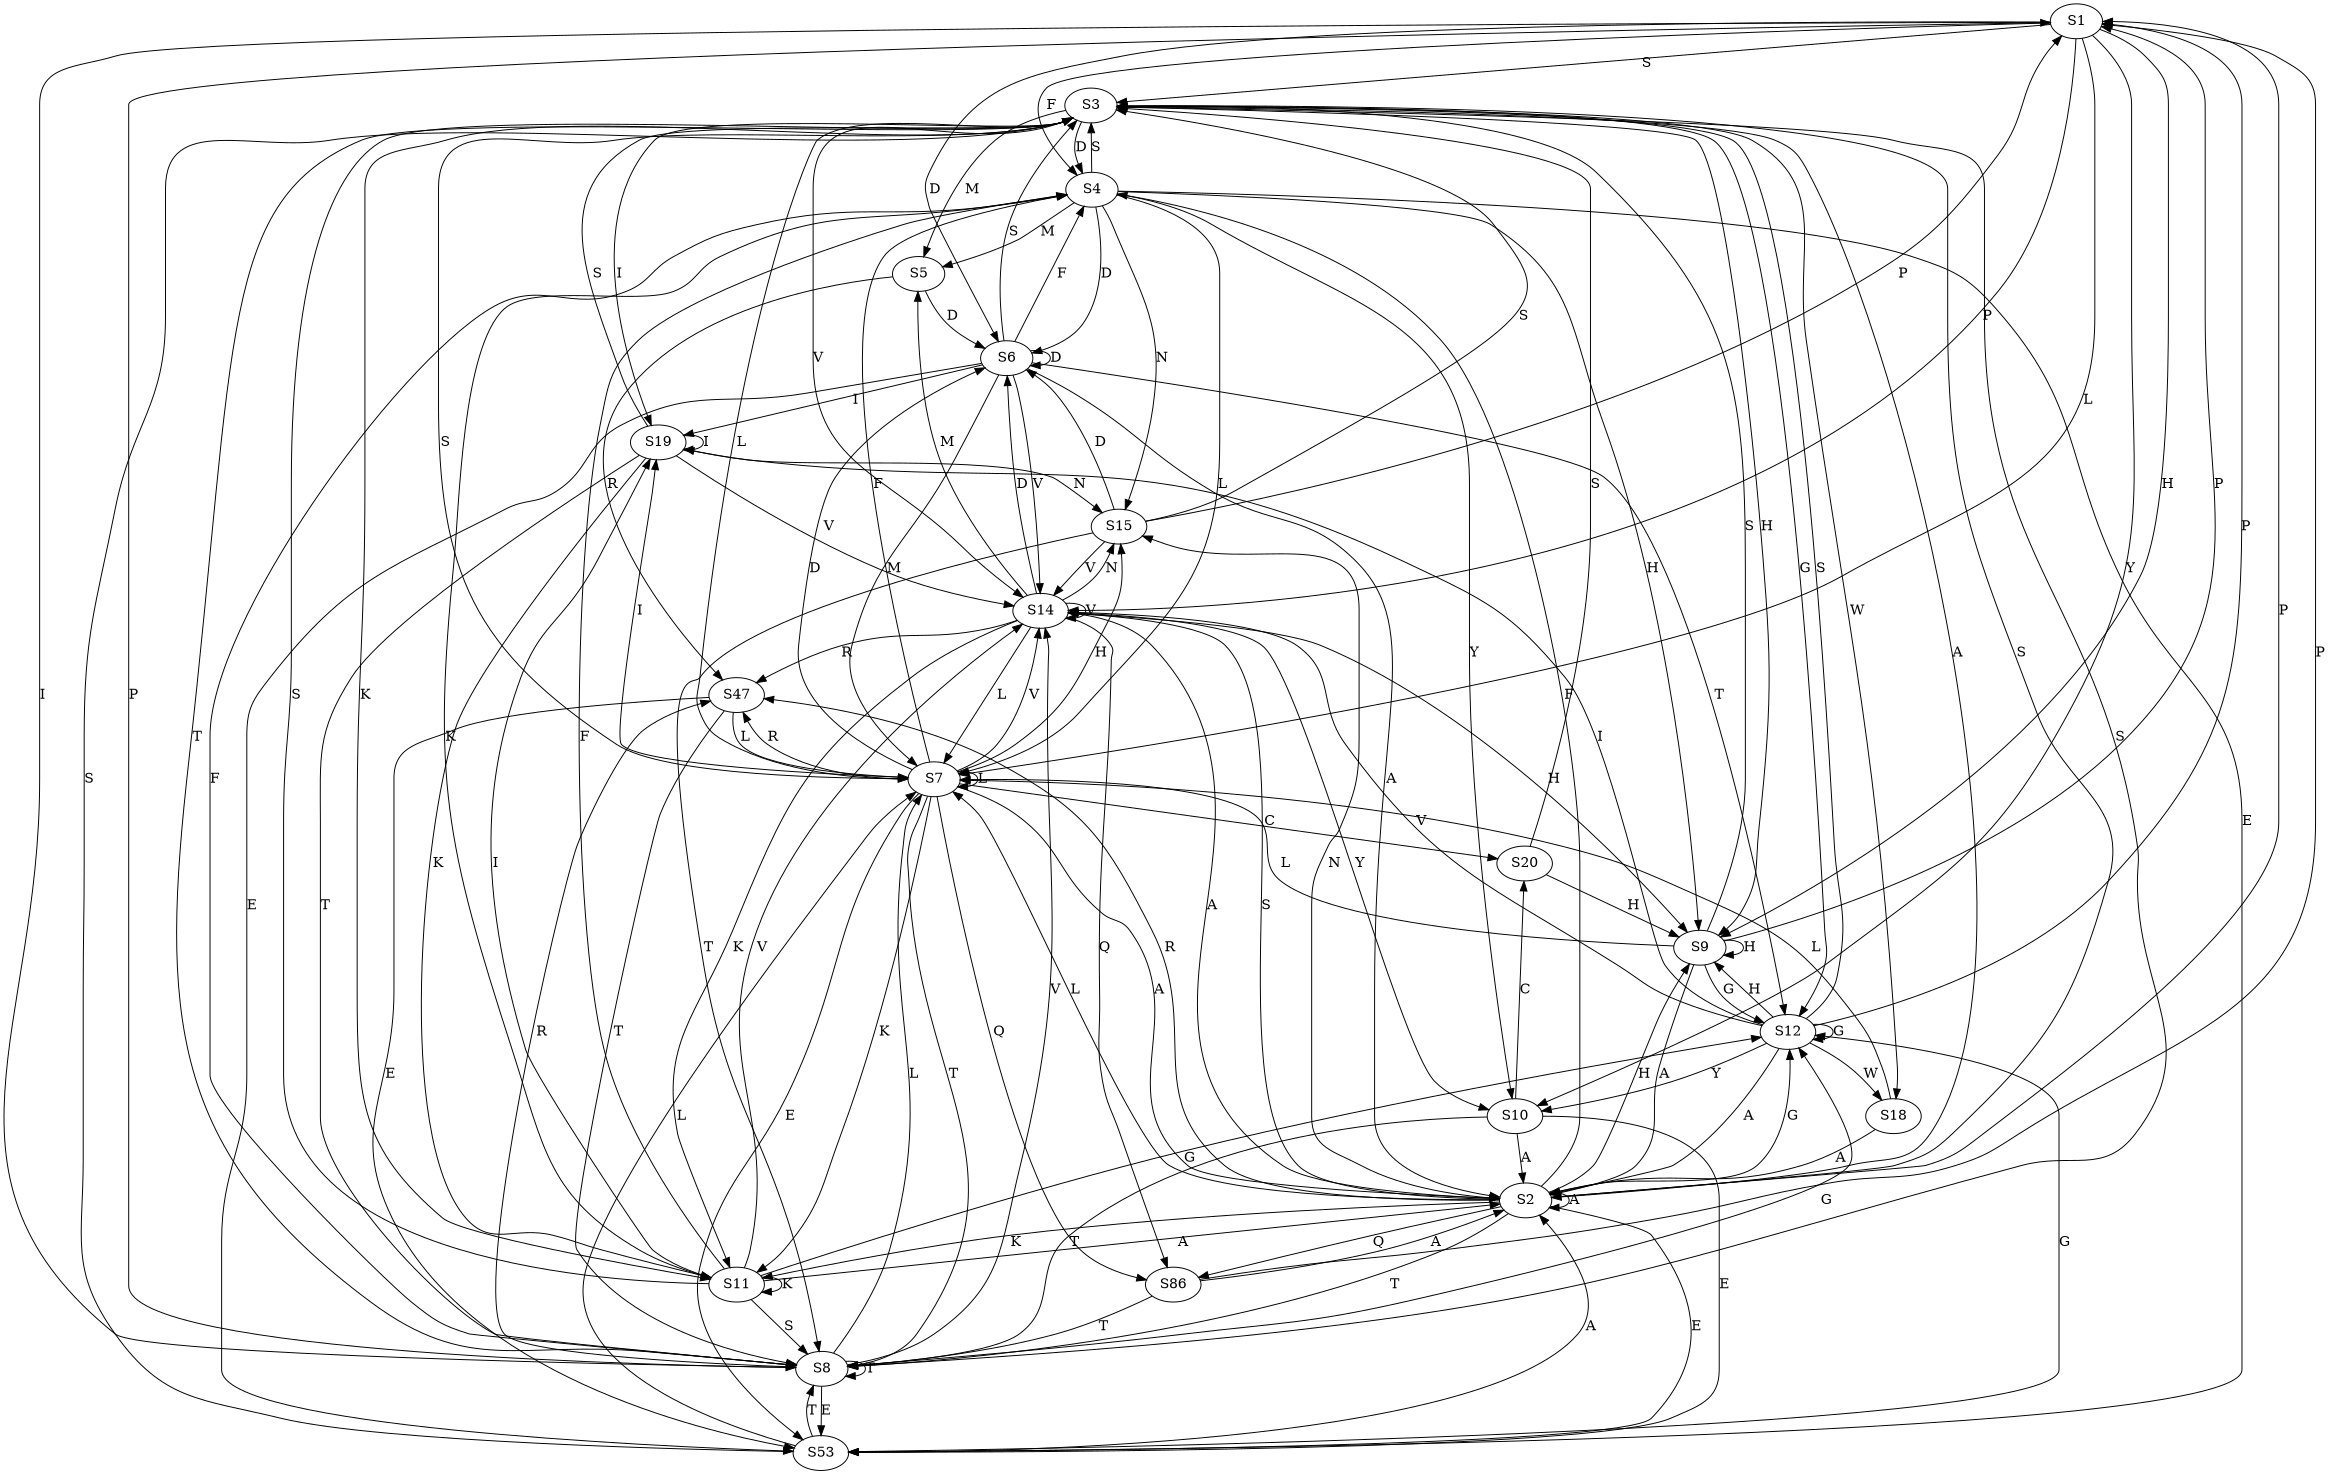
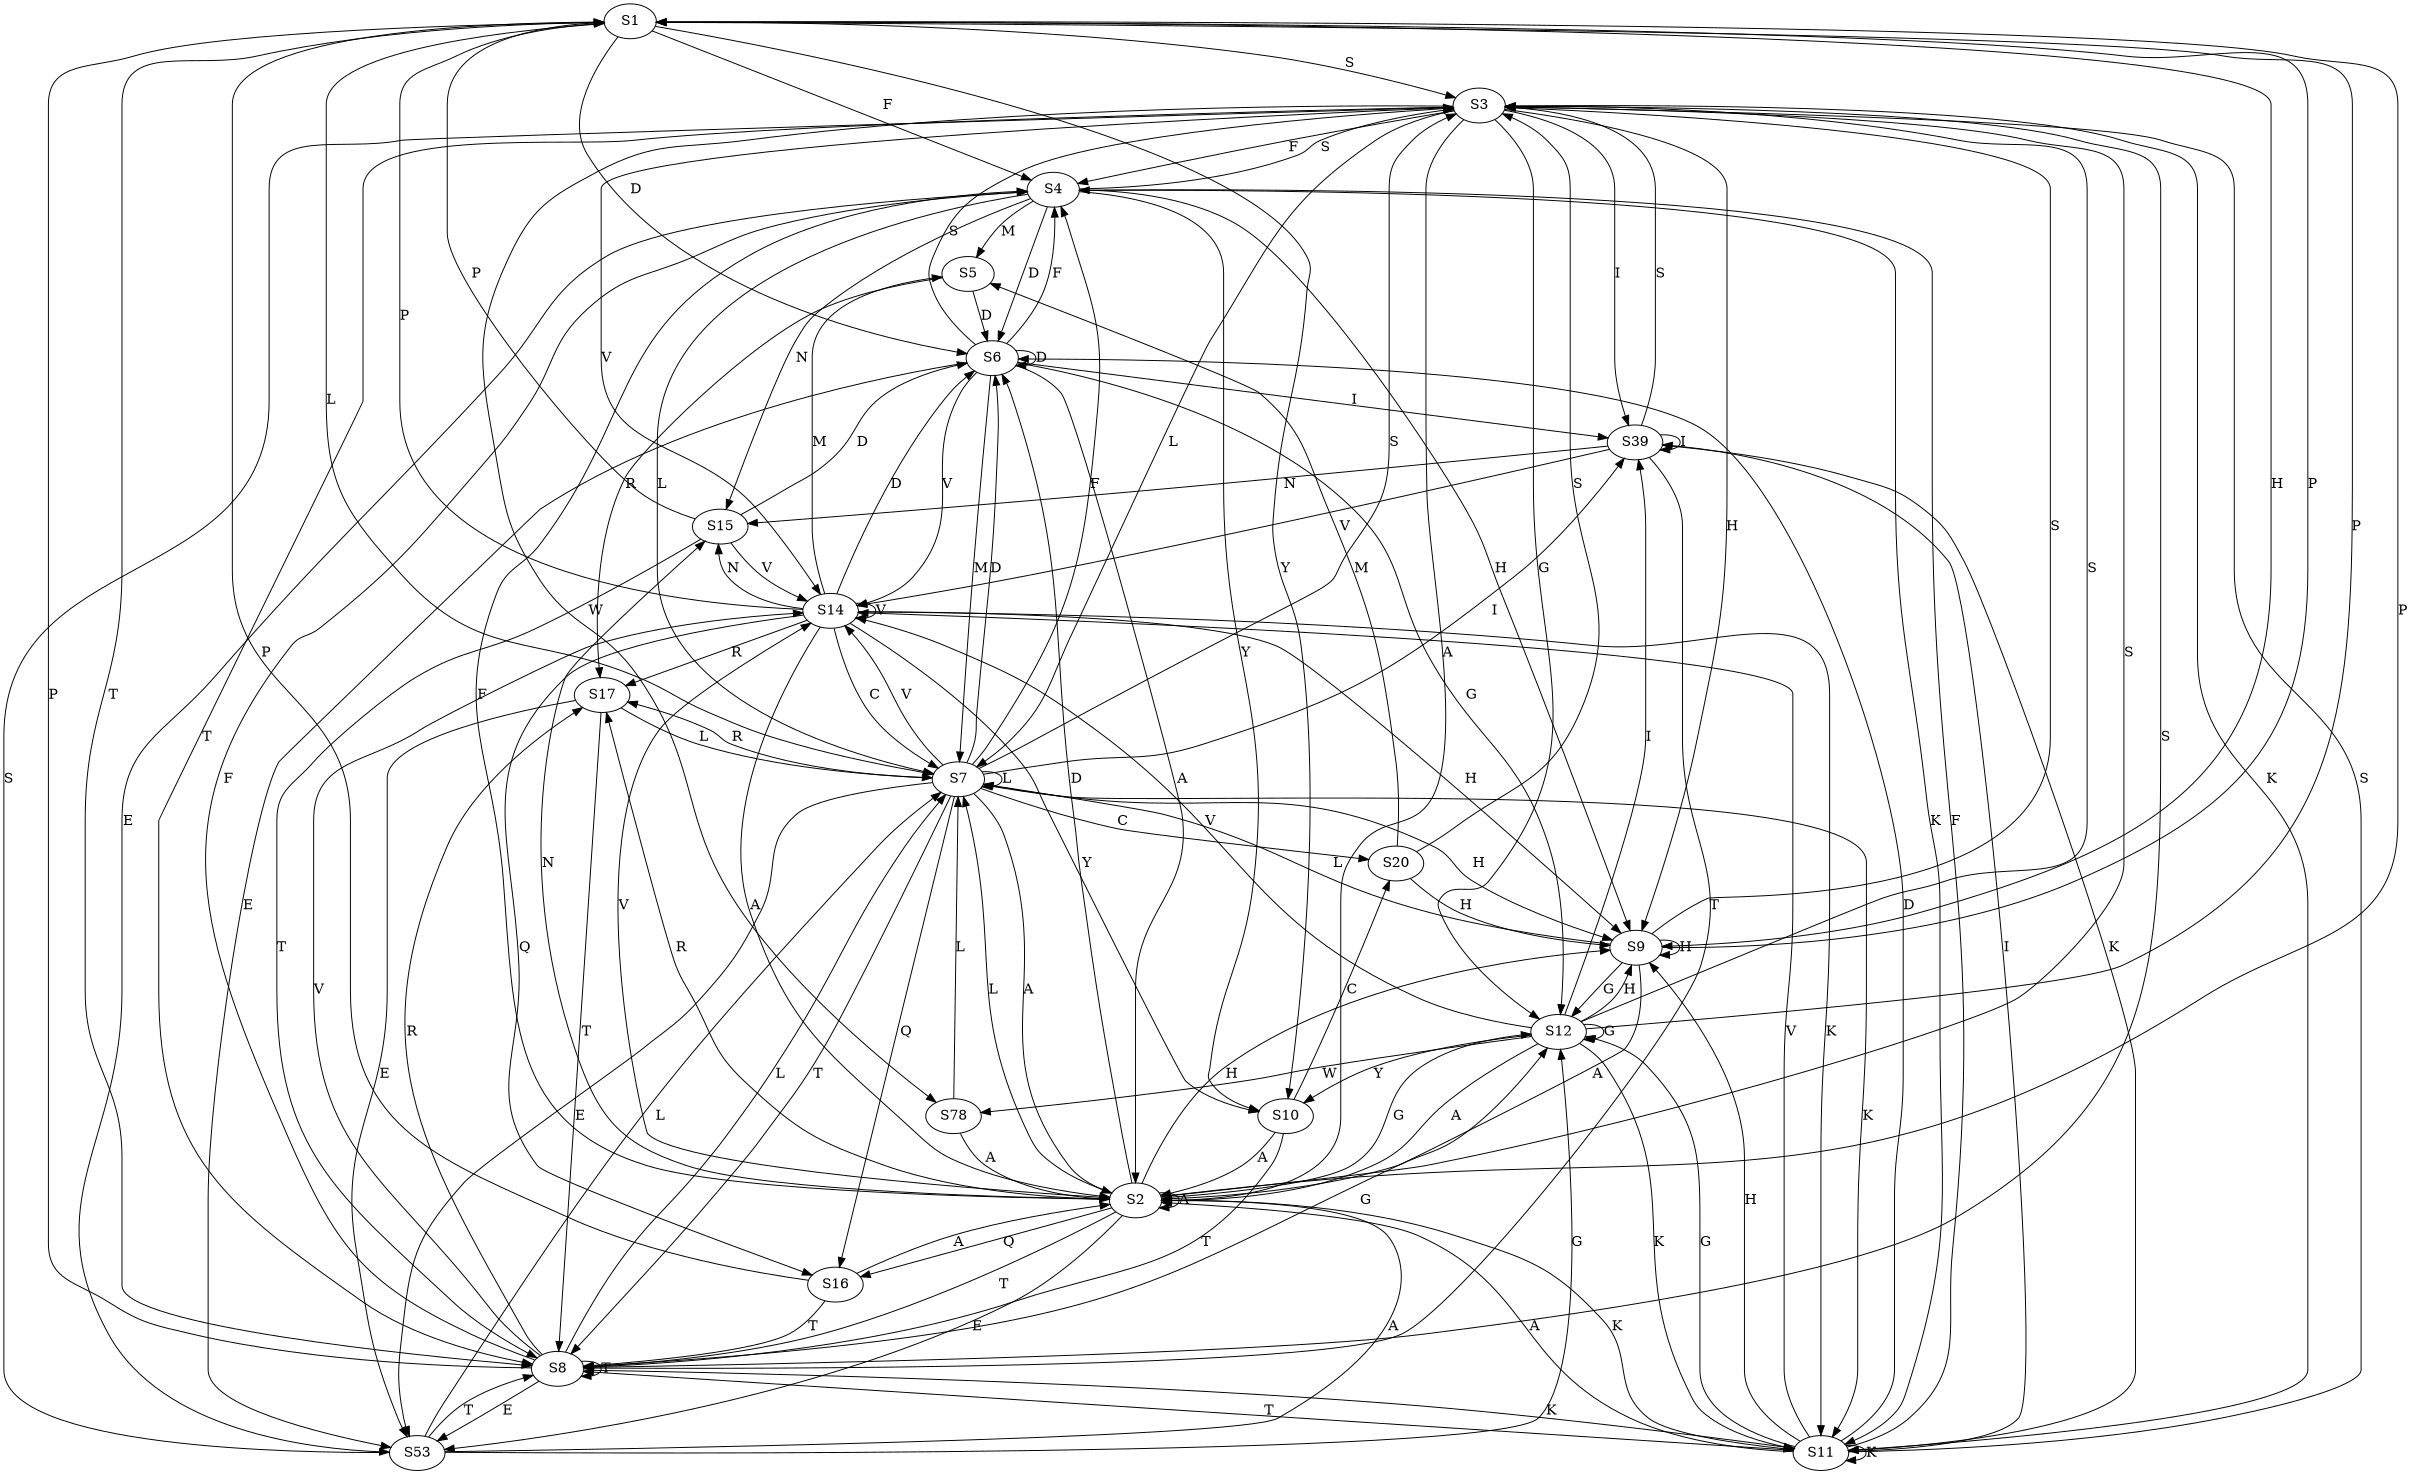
edge "S3" -> "S4": label "D" -> "F"
edge "S3" -> "S5": now "S20" -> "S5"
edge "S15" -> "S3": removed, label "S"
node "S19": label "S19" -> "S39"
edge "S1" -> "S14": reversed
edge "S11" -> "S6": added, label "D"
edge "S7" -> "S15": now "S7" -> "S9"
edge "S1" -> "S8": label "I" -> "T"
node "S47": label "S47" -> "S17"
edge "S14" -> "S7": label "L" -> "C"
edge "S6" -> "S12": label "T" -> "G"
edge "S2" -> "S6": added, label "D"
edge "S2" -> "S14": label "S" -> "V"
node "S18": label "S18" -> "S78"
edge "S11" -> "S9": added, label "H"
edge "S12" -> "S11": added, label "K"
node "S86": label "S86" -> "S16"
edge "S11" -> "S8": label "S" -> "T"
edge "S8" -> "S11": added, label "K"
edge "S10" -> "S53": removed, label "E"
